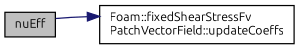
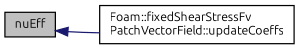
edge "nuEff" -> "Foam::fixedShearStressFv PatchVectorField::updateCoeffs": reversed
